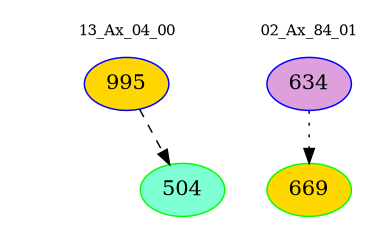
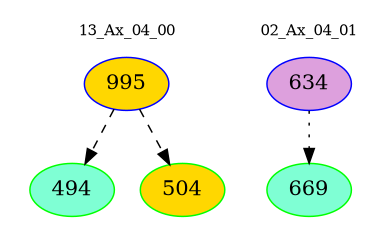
cluster "02_Ax_84_01": label "02_Ax_84_01" -> "02_Ax_04_01"
node "494": added
node "504": fillcolor aquamarine -> gold
node "669": fillcolor gold -> aquamarine
